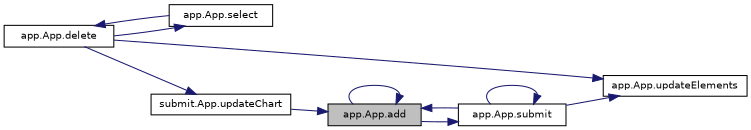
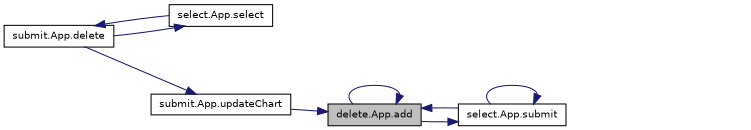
node "app.App.select": label "app.App.select" -> "select.App.select"
node "app.App.delete": label "app.App.delete" -> "submit.App.delete"
node "app.App.updateElements": removed
node "app.App.add": label "app.App.add" -> "delete.App.add"
node "app.App.submit": label "app.App.submit" -> "select.App.submit"
